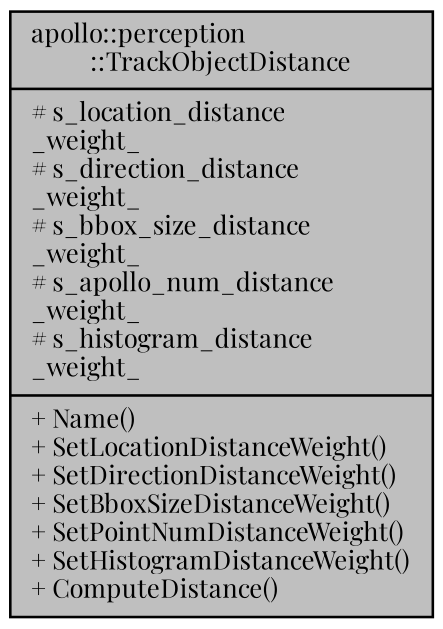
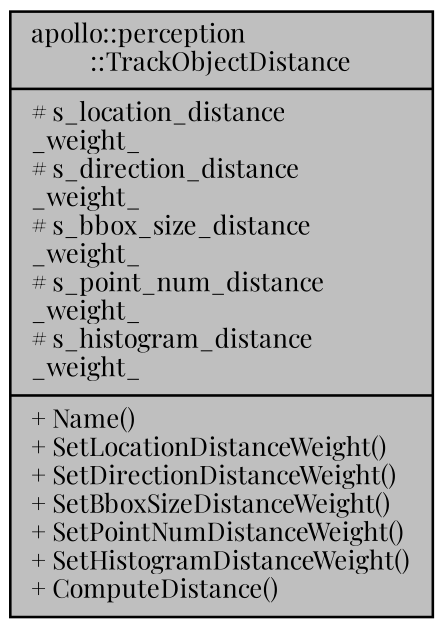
node "apollo::perception": text "# s_apollo_num_distance" -> "# s_point_num_distance"
